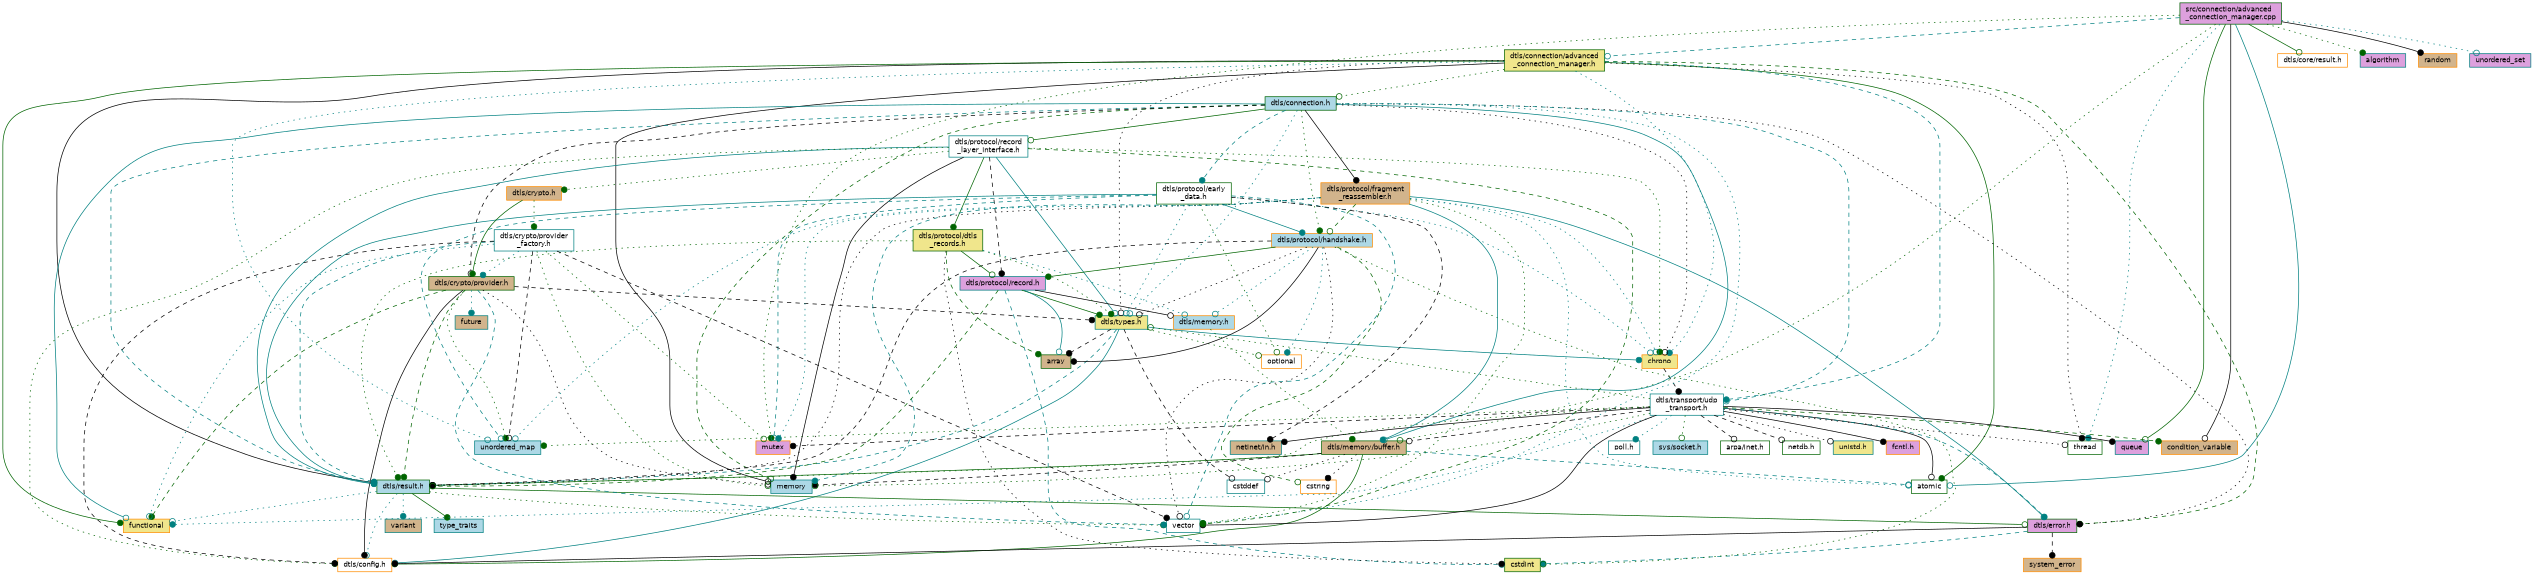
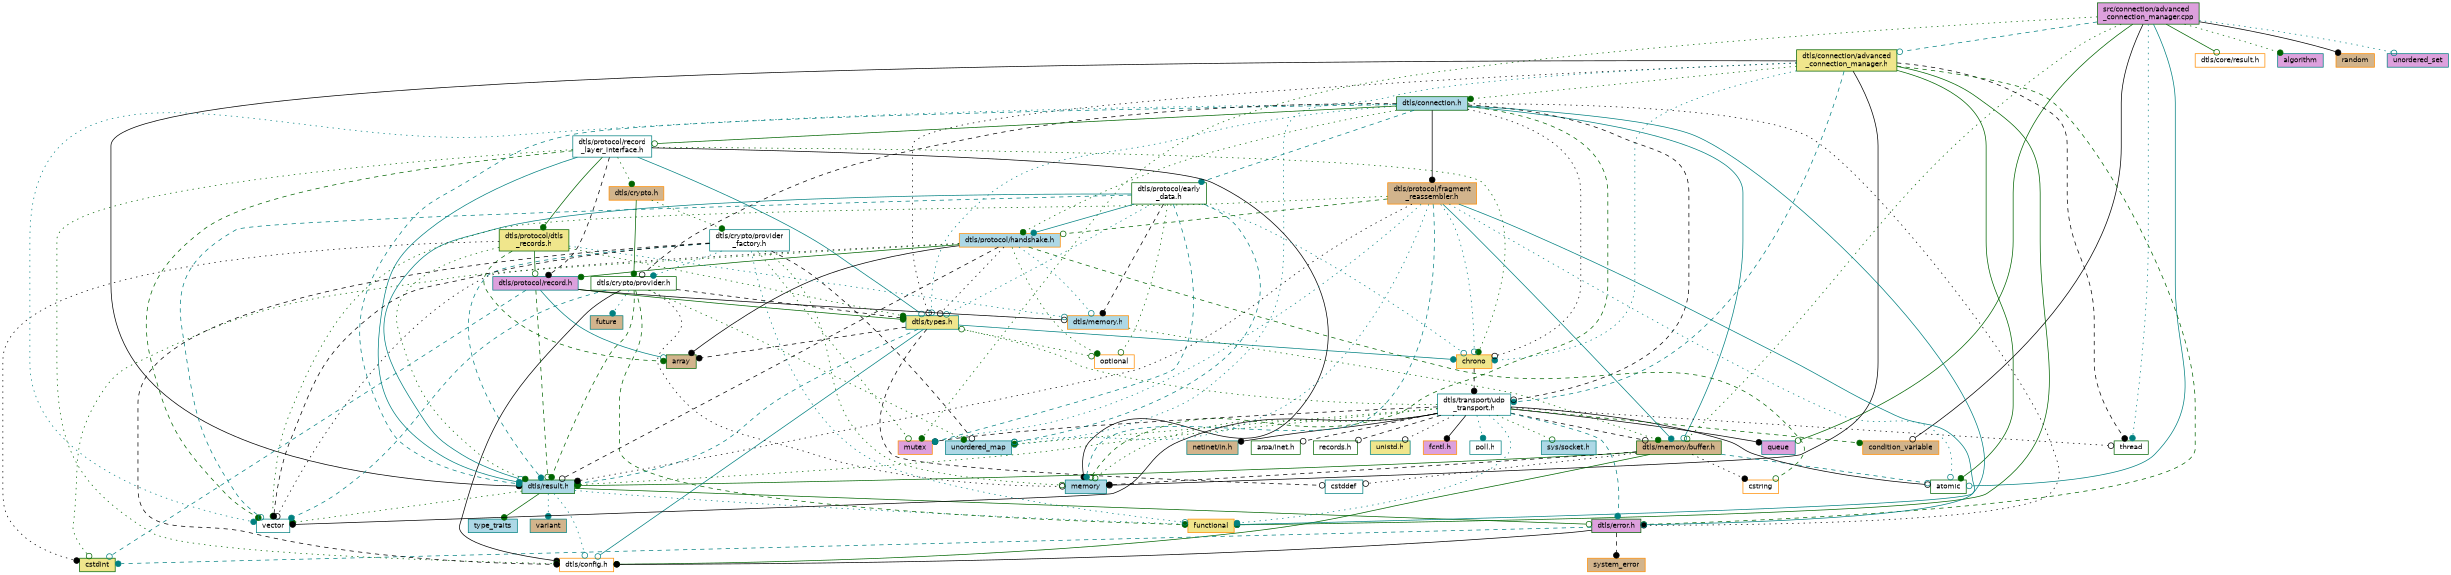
edge "dtls/connection/advanced _connection_manager.h" -> "dtls/connection.h": arrowhead odot -> dot
edge "dtls/connection/advanced _connection_manager.h" -> "thread": style dotted -> dashed
edge "dtls/connection.h" -> "dtls/transport/udp _transport.h": color teal -> black
edge "dtls/protocol/early _data.h" -> "netinet/in.h": now "dtls/protocol/early _data.h" -> "dtls/memory.h"
node "dtls/crypto/provider.h": fillcolor tan -> white
edge "dtls/protocol/handshake.h" -> "optional": color teal -> darkgreen
node "netdb.h": label "netdb.h" -> "records.h"
